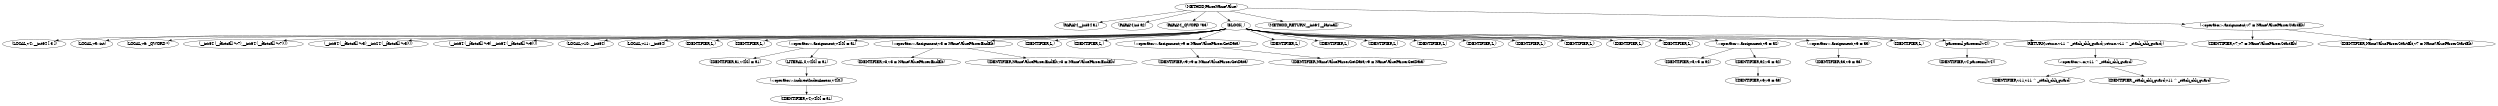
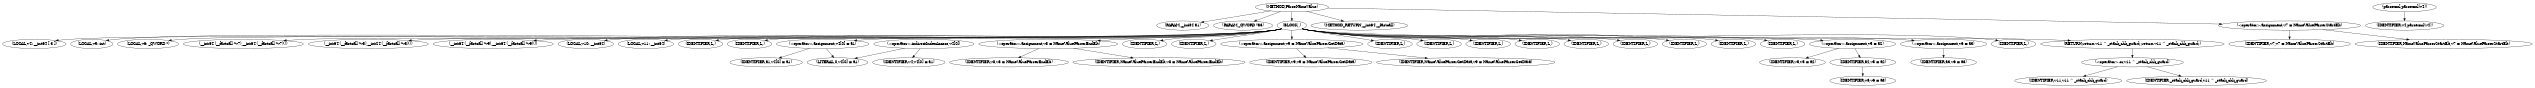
node "(PARAM,int a2)": removed
edge "(BLOCK,,)" -> "(parsexml,parsexml(v4))": removed
edge "(LITERAL,0,v4[0] = a1)" -> "(<operator>.indirectIndexAccess,v4[0])": reversed
